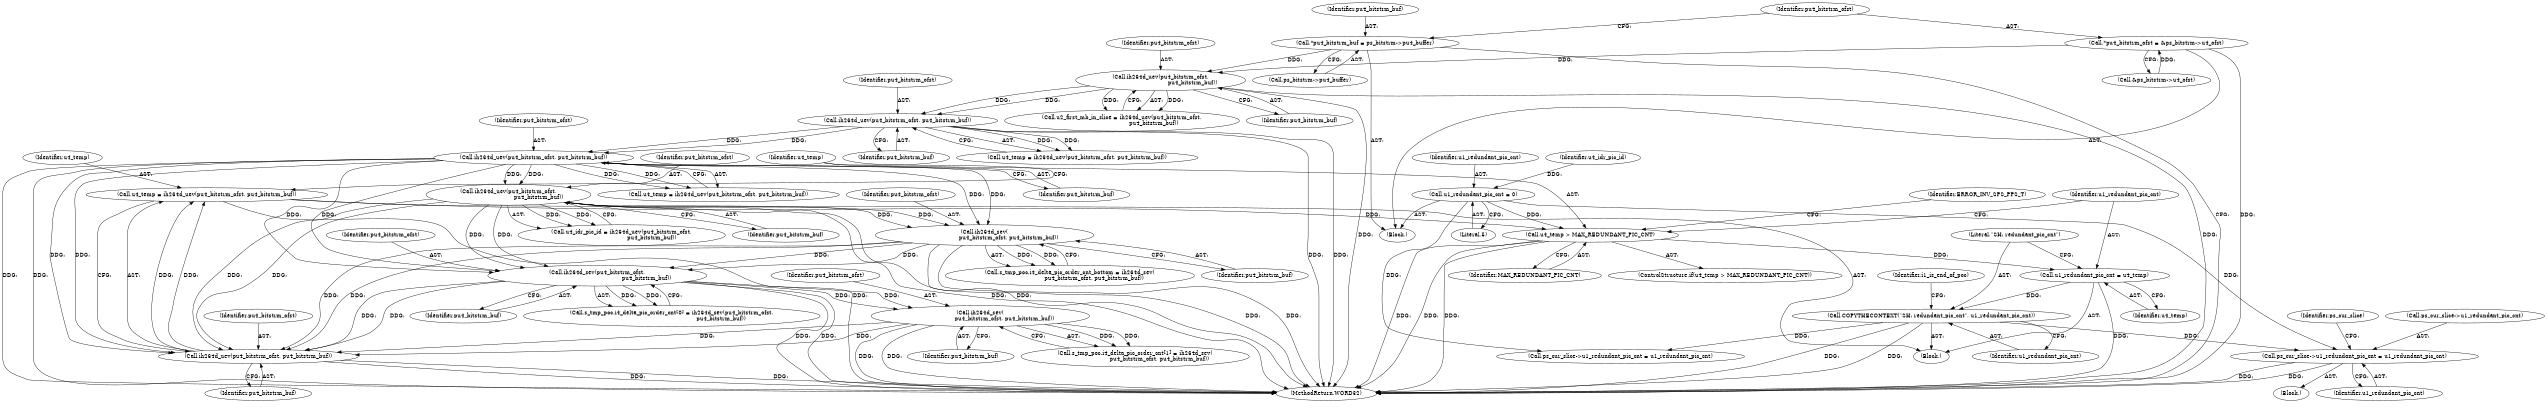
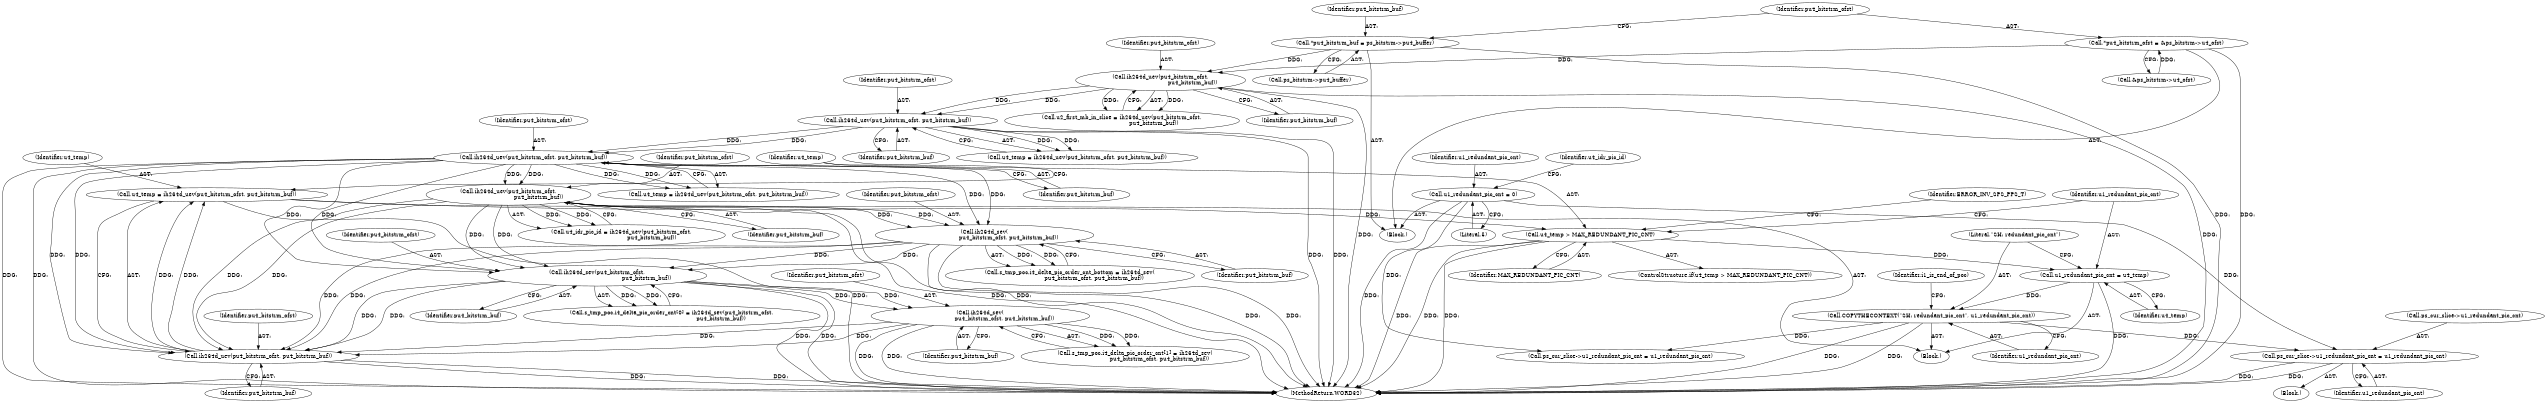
edge "(Identifier,u4_idr_pic_id)" -> "(Call,u1_redundant_pic_cnt = 0)": label "DDG: " -> "CFG: "
edge "(Call,*pu4_bitstrm_buf = ps_bitstrm->pu4_buffer)" -> "(MethodReturn,WORD32)": label "CFG: " -> "DDG: "
edge "(Call,u1_redundant_pic_cnt = 0)" -> "(Call,u4_temp > MAX_REDUNDANT_PIC_CNT)": now "(Call,u1_redundant_pic_cnt = 0)" -> "(MethodReturn,WORD32)"
node "(Identifier,ps_cur_slice)": removed
